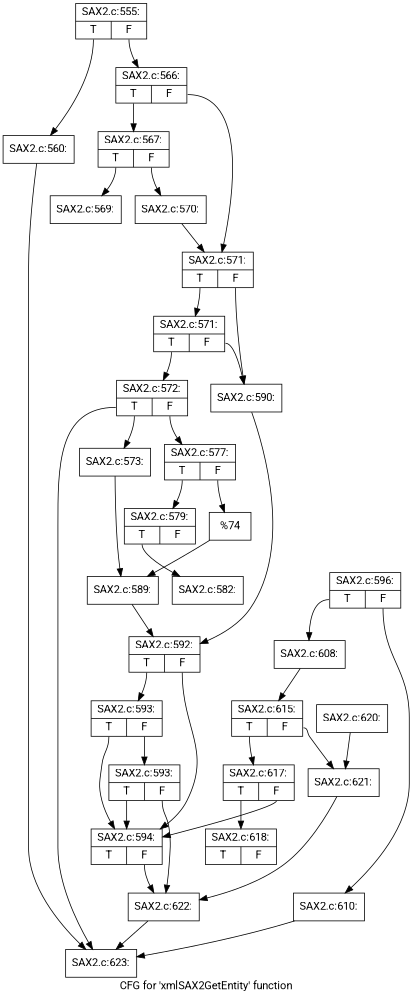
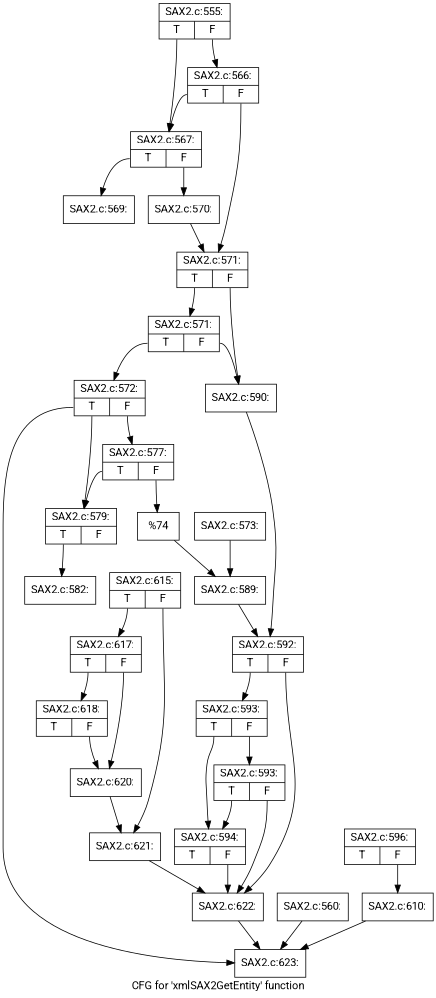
edge "SAX2.c:555:" -> "SAX2.c:560:": now "SAX2.c:555:" -> "SAX2.c:567:"
edge "SAX2.c:572:" -> "SAX2.c:573:": now "SAX2.c:572:" -> "SAX2.c:579:"
node "SAX2.c:608:": removed
edge "SAX2.c:618:" -> "SAX2.c:620:": added
edge "SAX2.c:592:" -> "SAX2.c:594:": now "SAX2.c:592:" -> "SAX2.c:622:"
edge "SAX2.c:617:" -> "SAX2.c:594:": now "SAX2.c:617:" -> "SAX2.c:620:"
